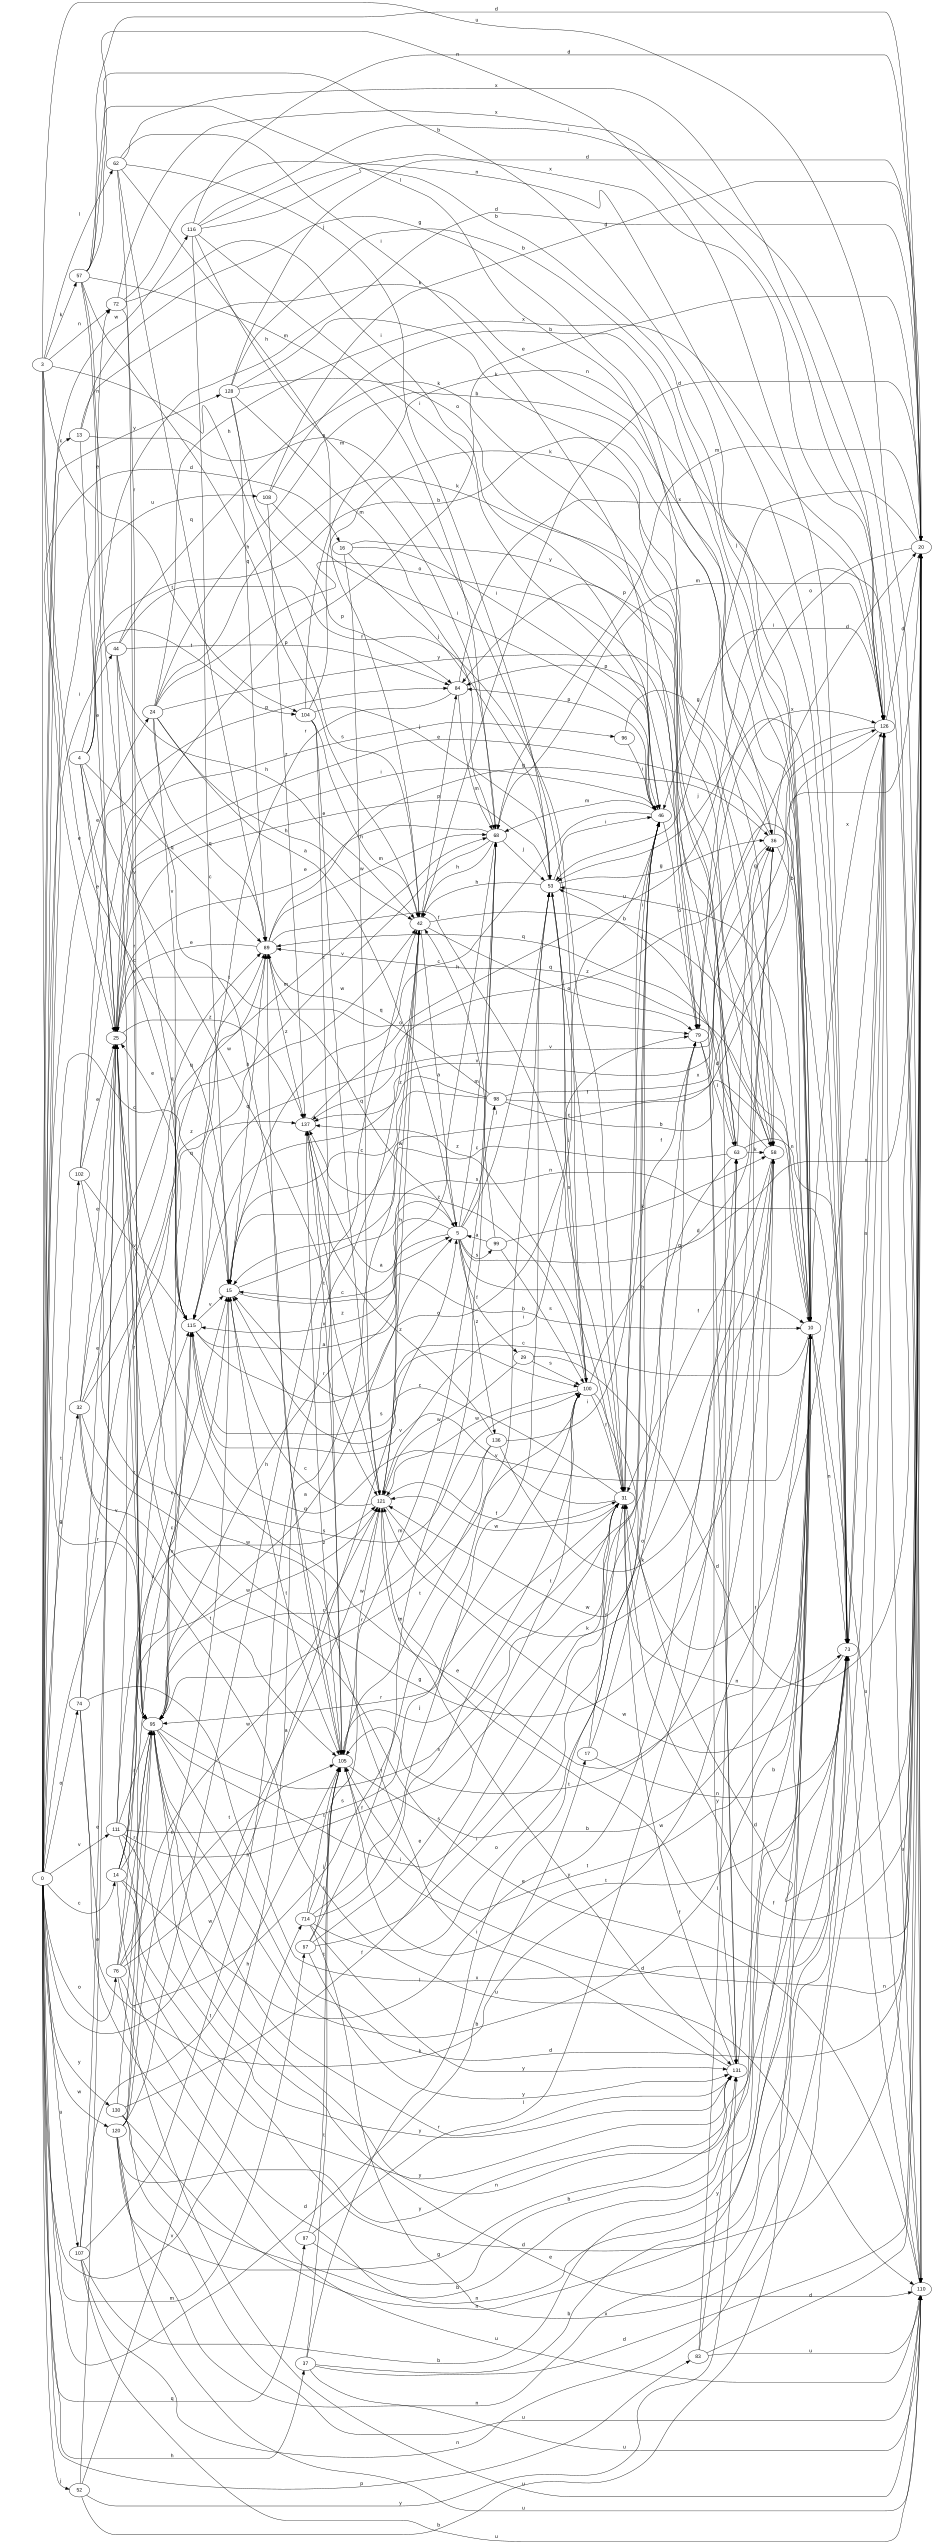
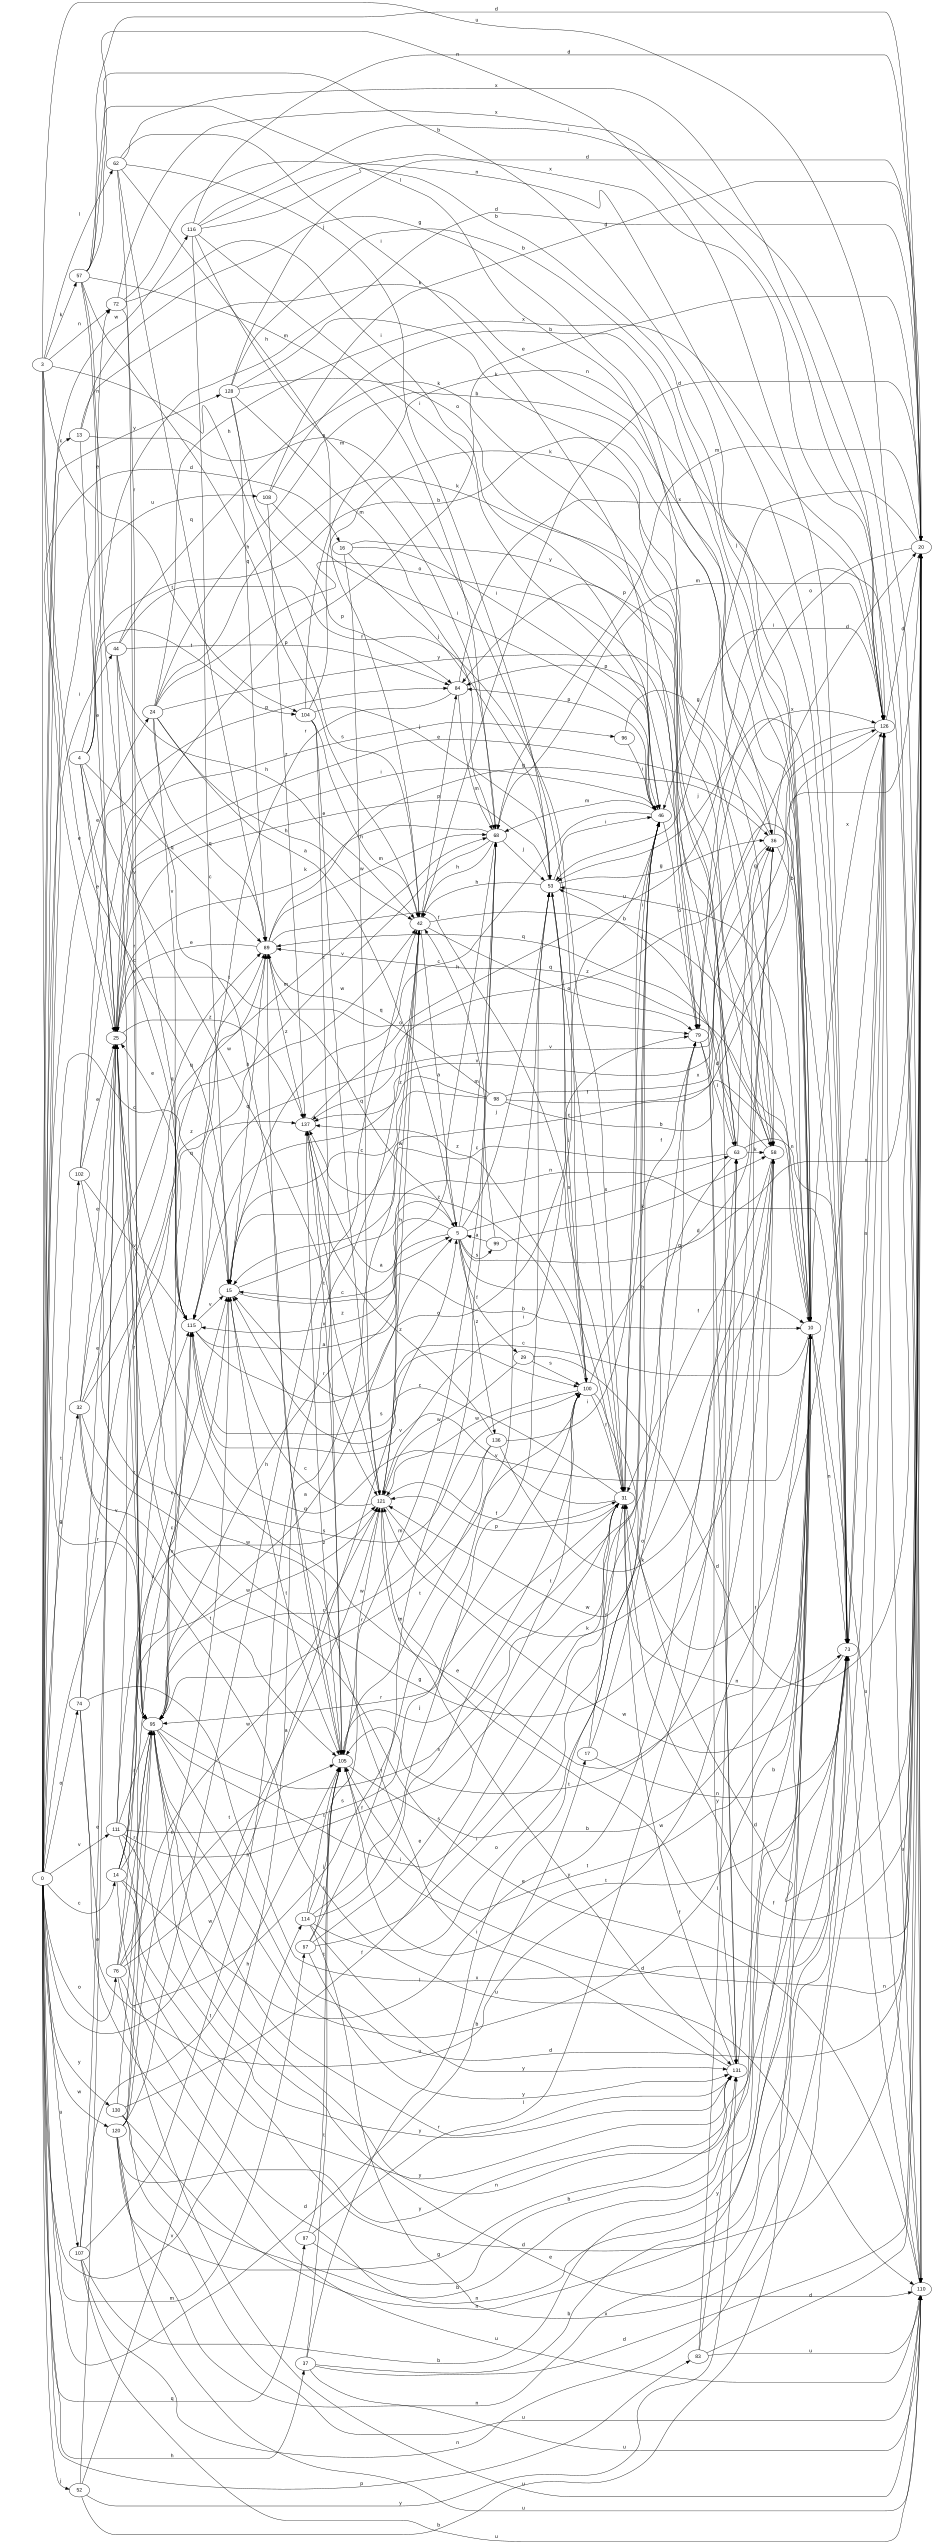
edge "68" -> "25": label "e" -> "k"
edge "5" -> "98": now "5" -> "63"
edge "99" -> "100": removed, label "s"
edge "31" -> "121": label "w" -> "p"
node "714": label "714" -> "114"
edge "74" -> "58": label "k" -> "u"
